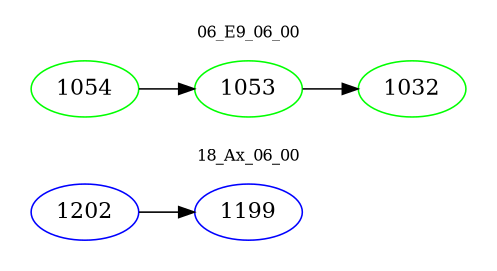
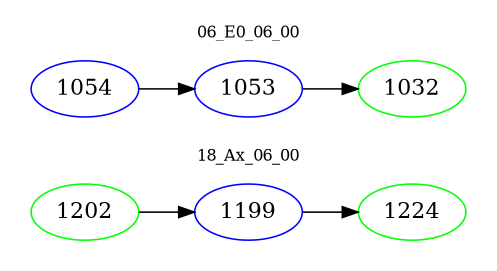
cluster "06_E9_06_00": label "06_E9_06_00" -> "06_E0_06_00"
node "1054": color green -> blue
node "1053": color green -> blue
node "1202": color blue -> green
node "1224": added
